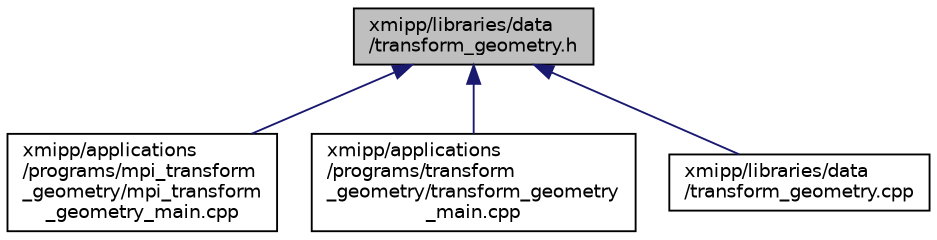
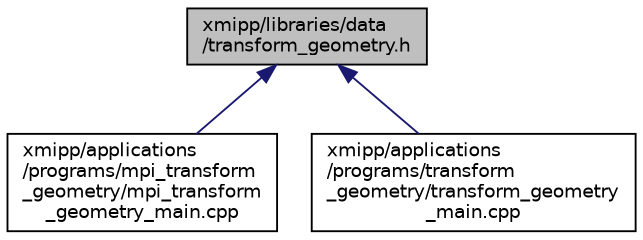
node "xmipp/libraries/data /transform_geometry.cpp": removed
